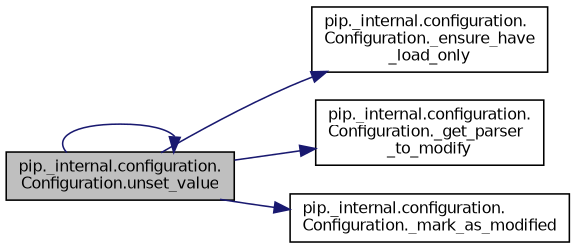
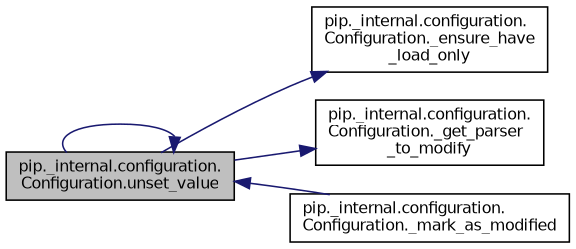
edge "pip._internal.configuration. Configuration.unset_value" -> "pip._internal.configuration. Configuration._mark_as_modified": reversed
